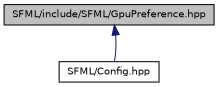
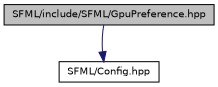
edge "SFML/Config.hpp" -> "SFML/include/SFML/GpuPreference.hpp": reversed
